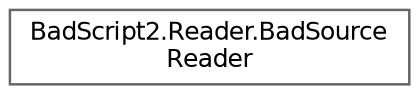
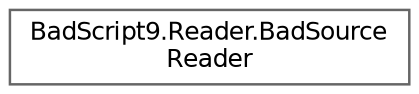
node "BadScript2.Reader.BadSource Reader": label "BadScript2.Reader.BadSource Reader" -> "BadScript9.Reader.BadSource Reader"
